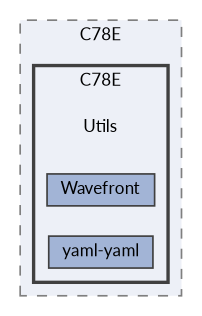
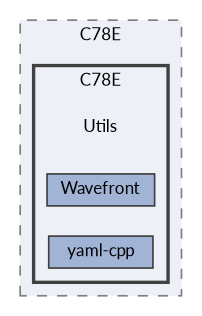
node "yaml-yaml": label "yaml-yaml" -> "yaml-cpp"
